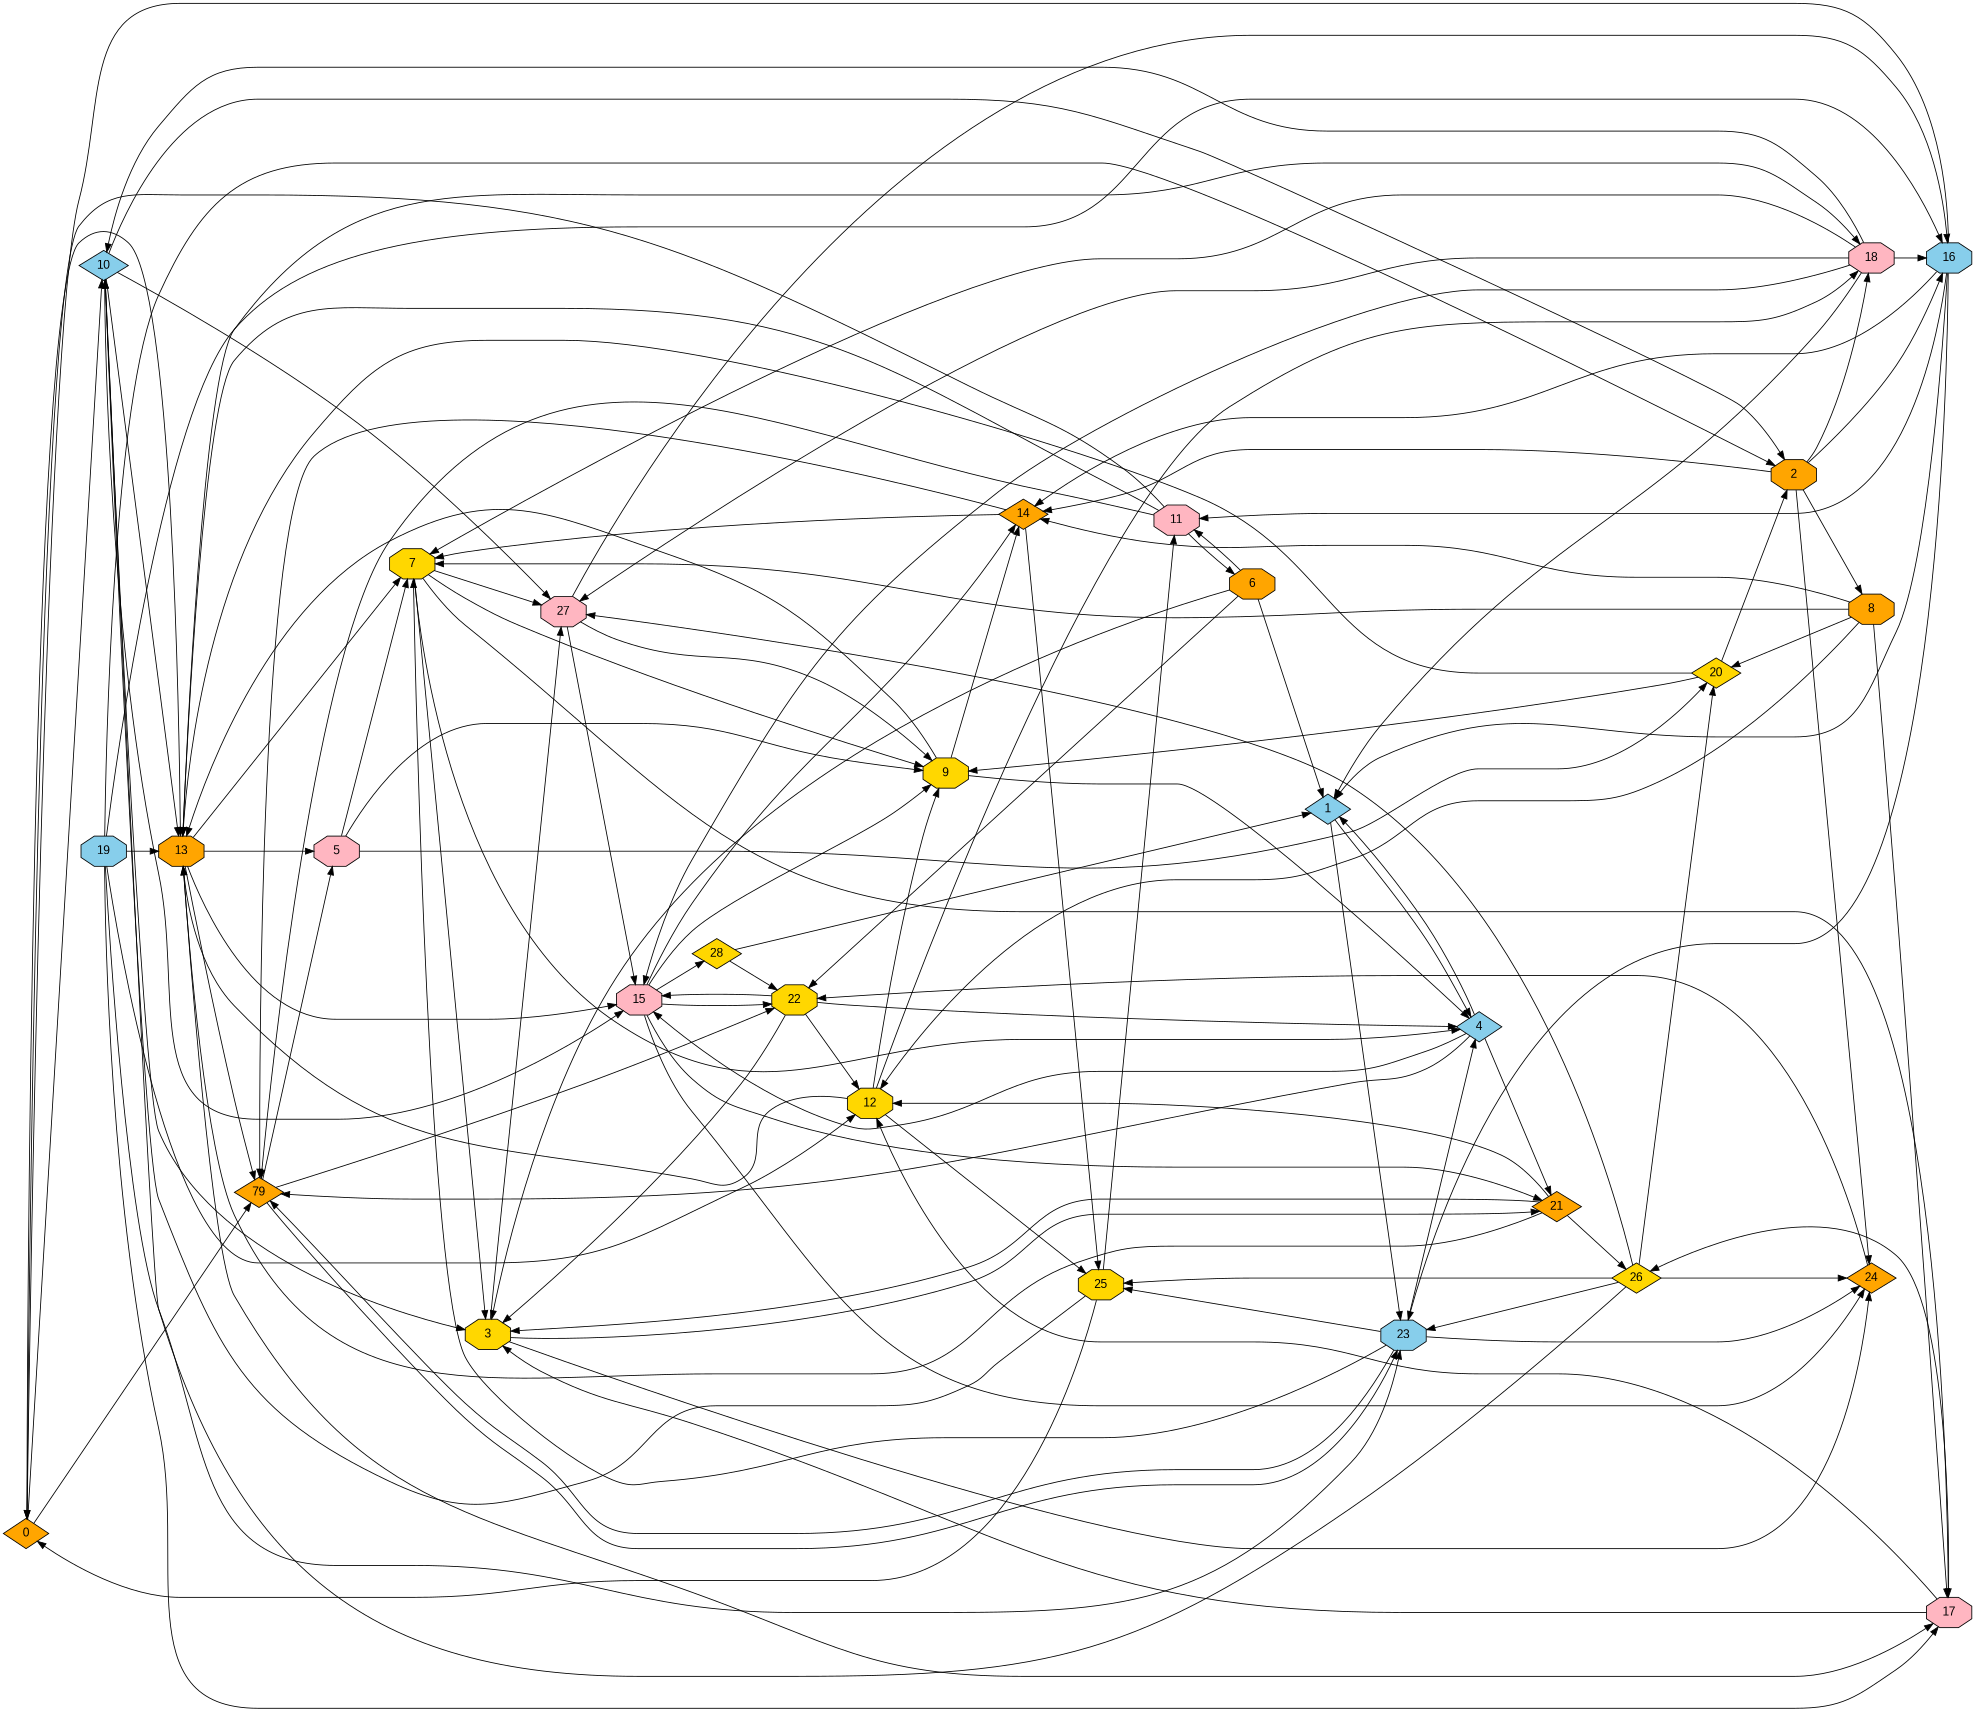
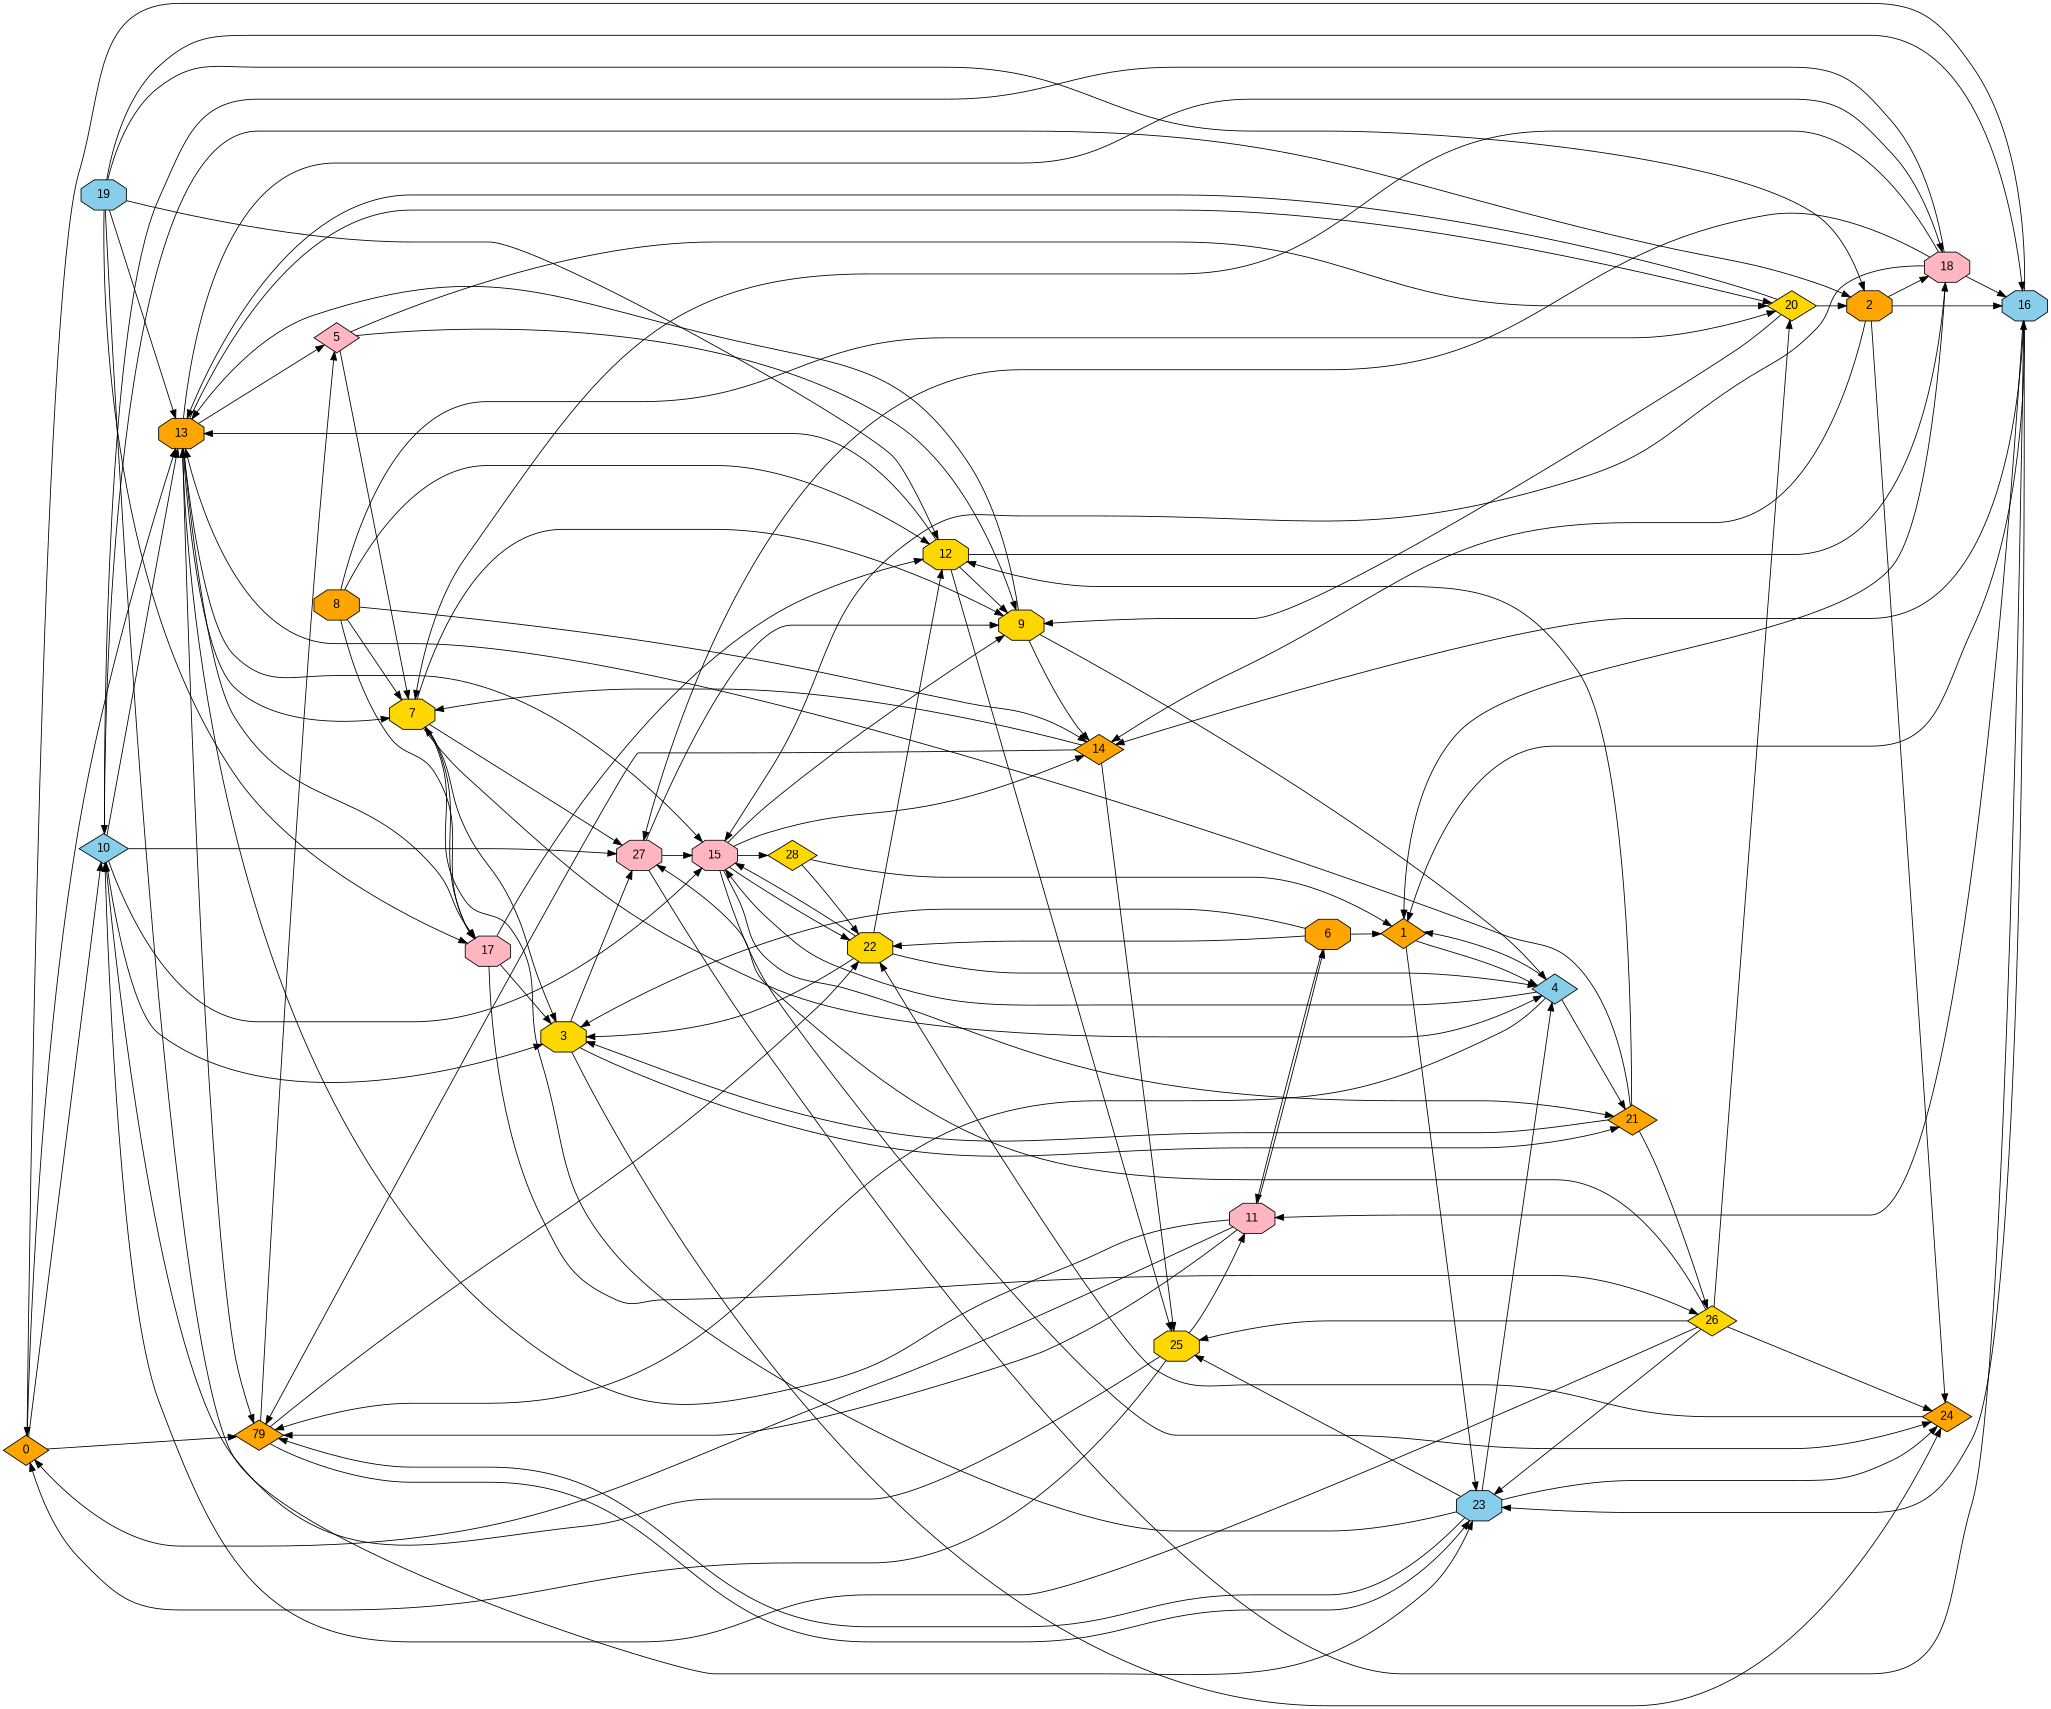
edge "13" -> "20": added
edge "2" -> "8": removed
node "1": fillcolor skyblue -> orange
node "5": shape octagon -> diamond
